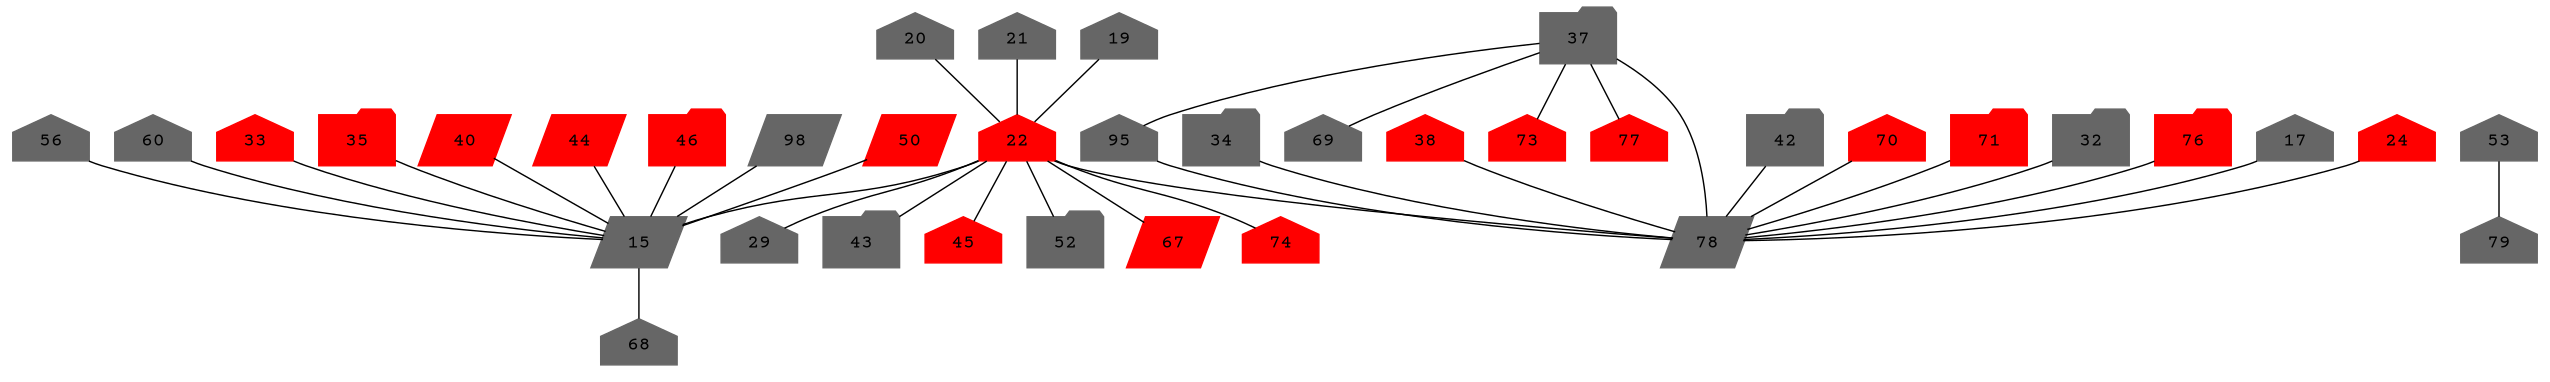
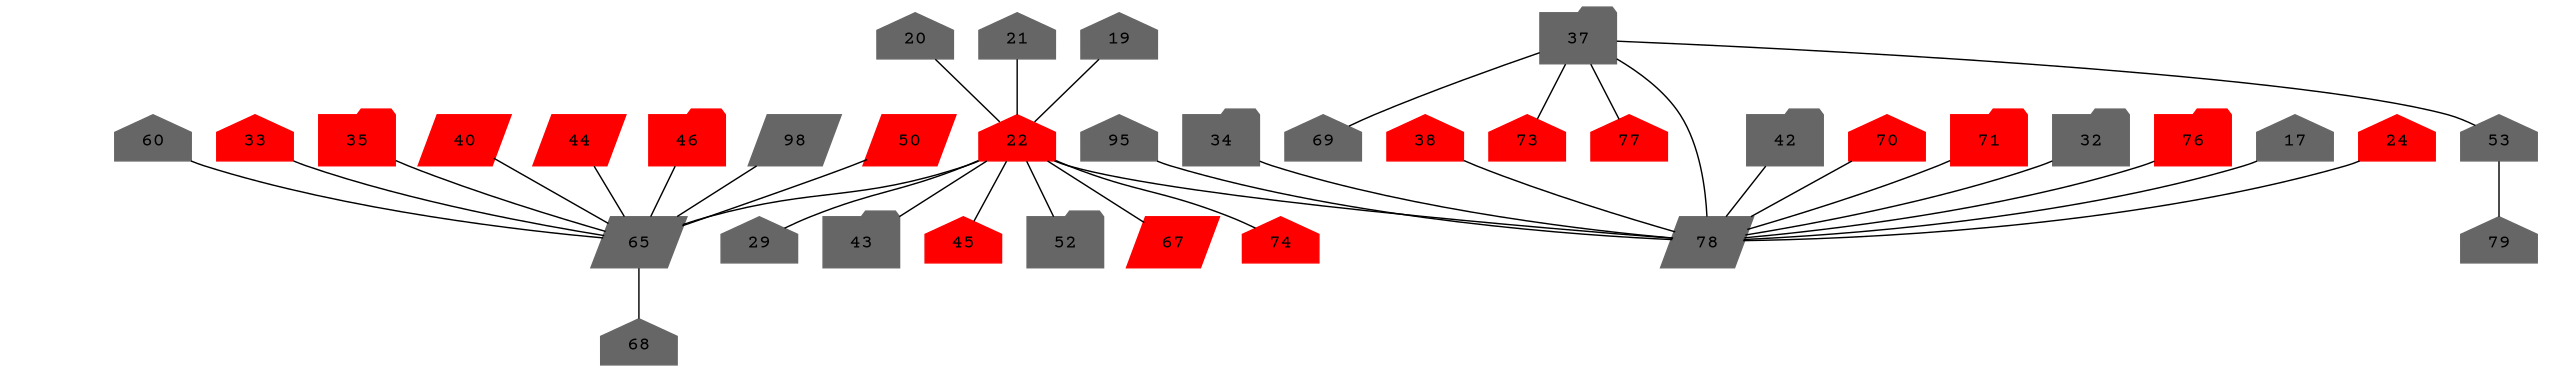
edge "37" -- "95": now "37" -- "53"
node "56": removed
node "15": label "15" -> "65"
